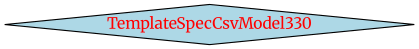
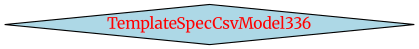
node "TemplateSpecCsvModel330": label "TemplateSpecCsvModel330" -> "TemplateSpecCsvModel336"
